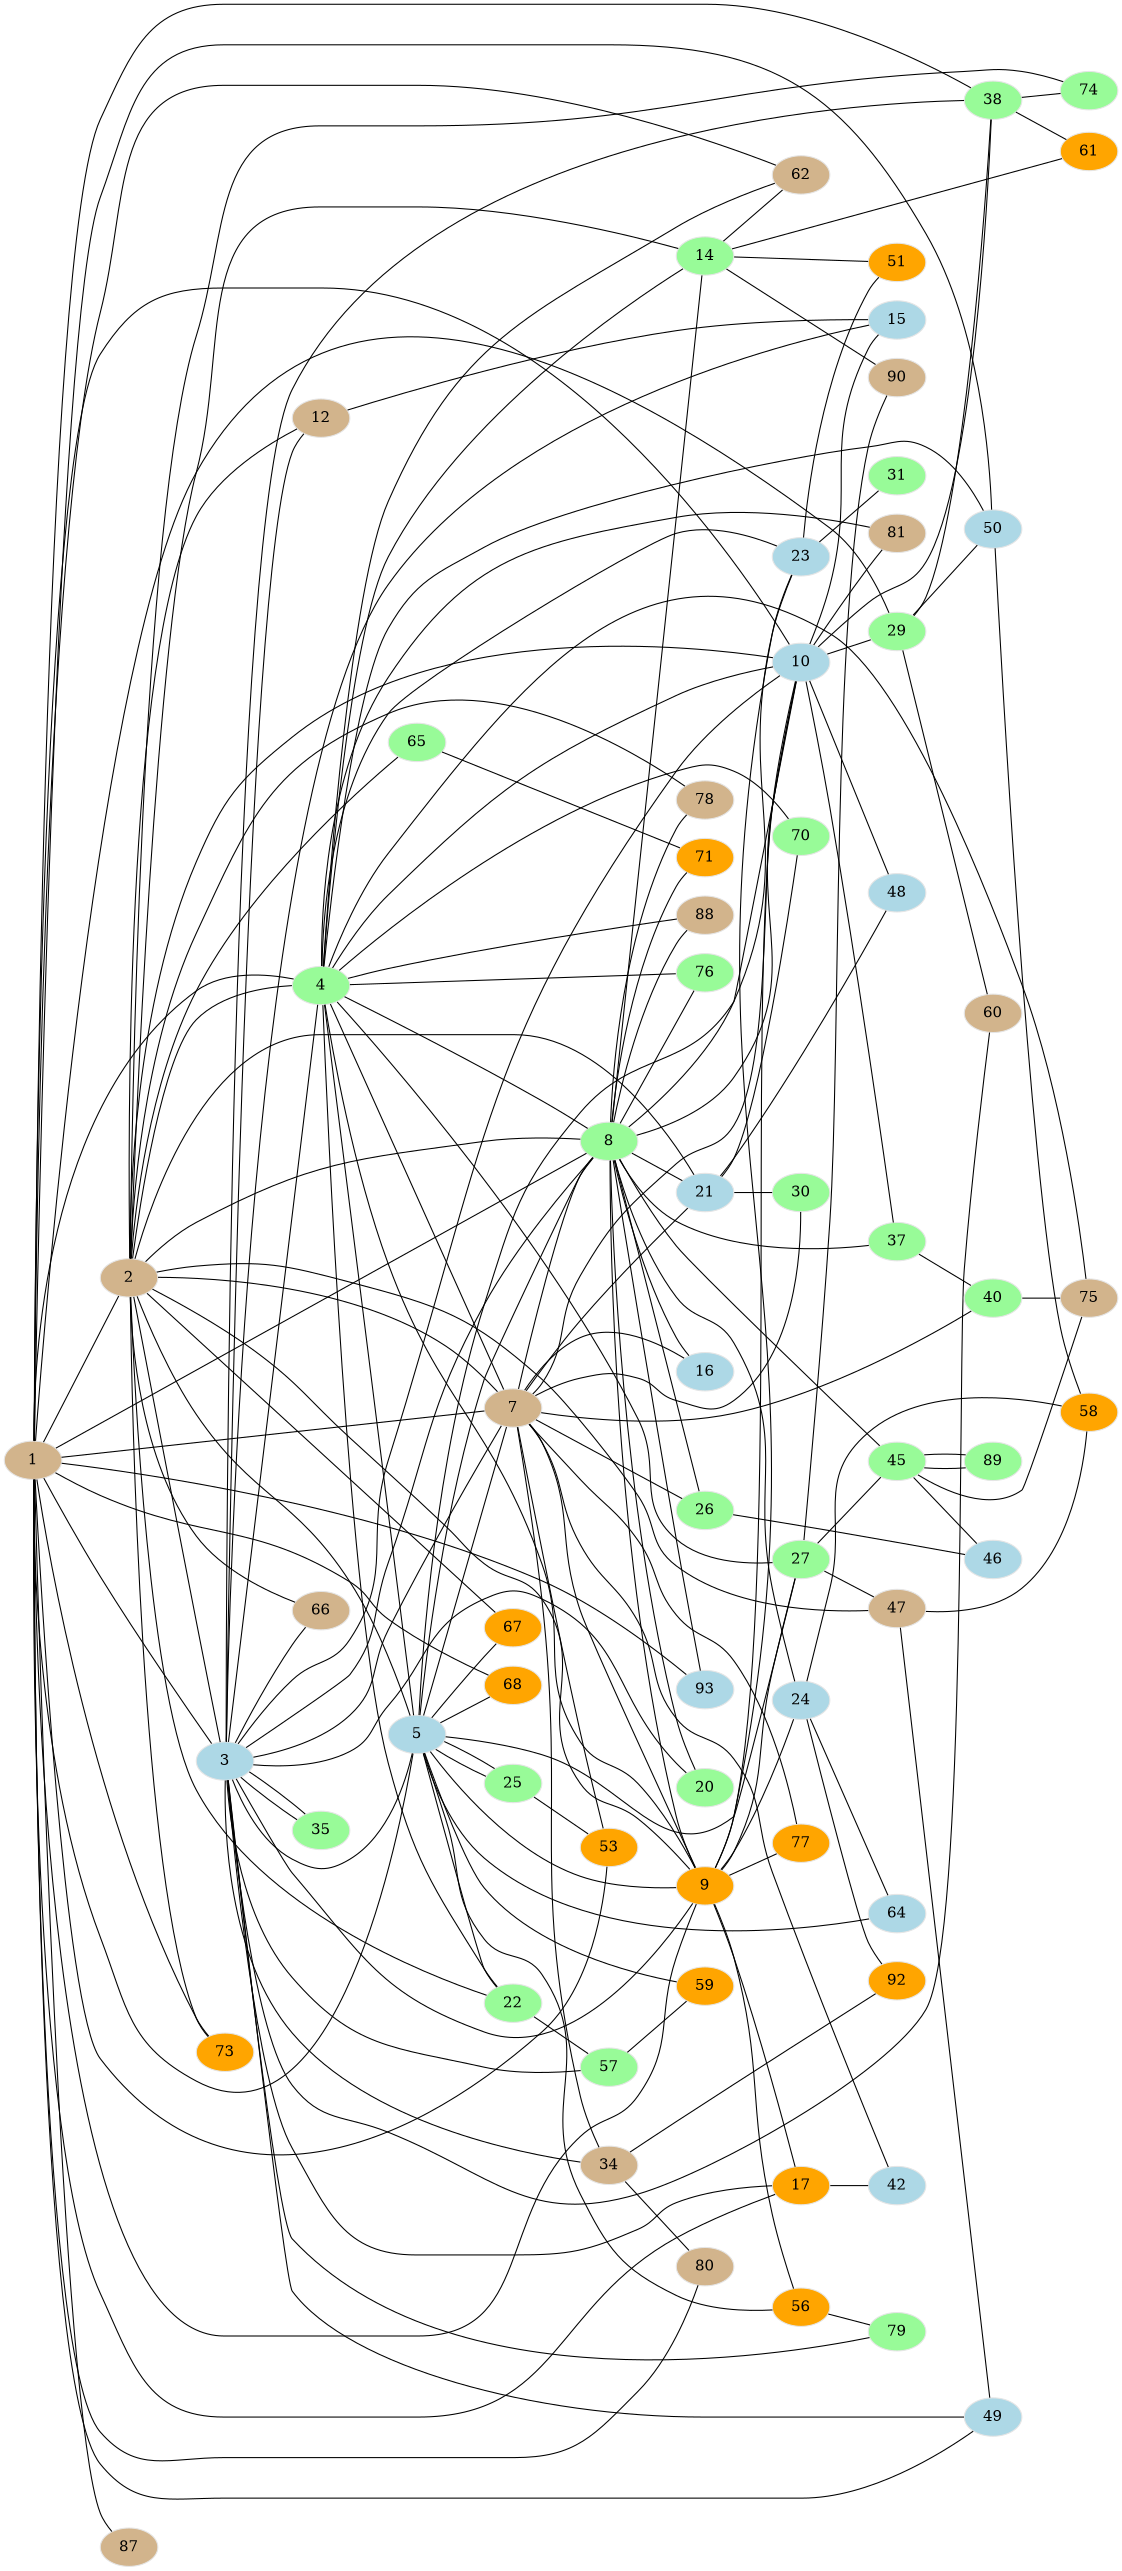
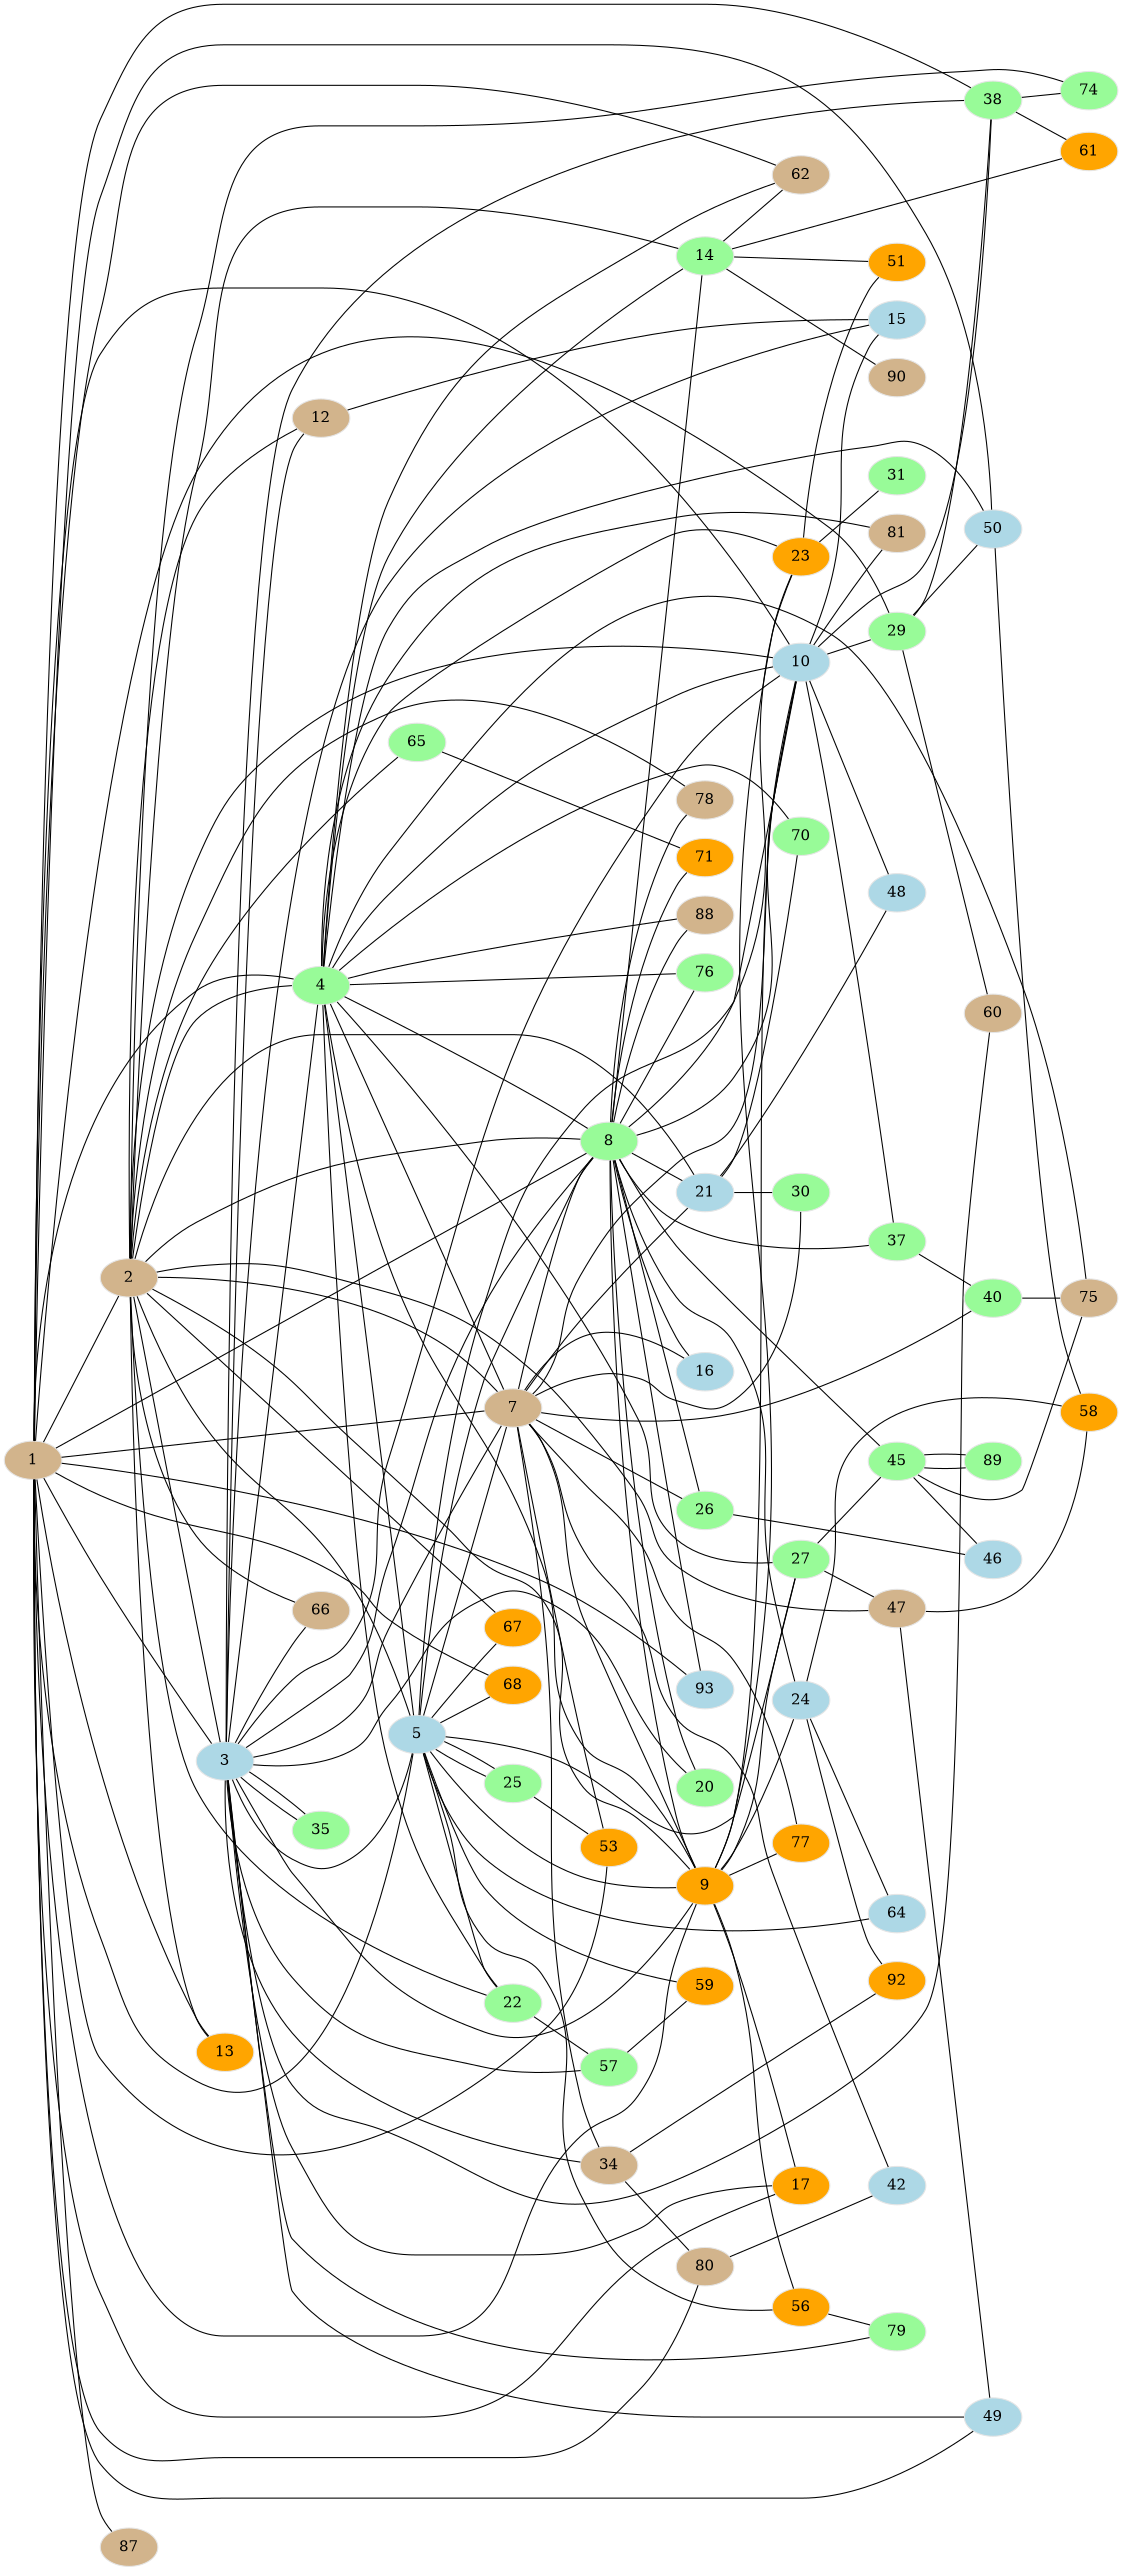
node "23": fillcolor lightblue -> orange
edge "90" -- "27": removed
node "73": label "73" -> "13"
edge "17" -- "42": now "80" -- "42"
